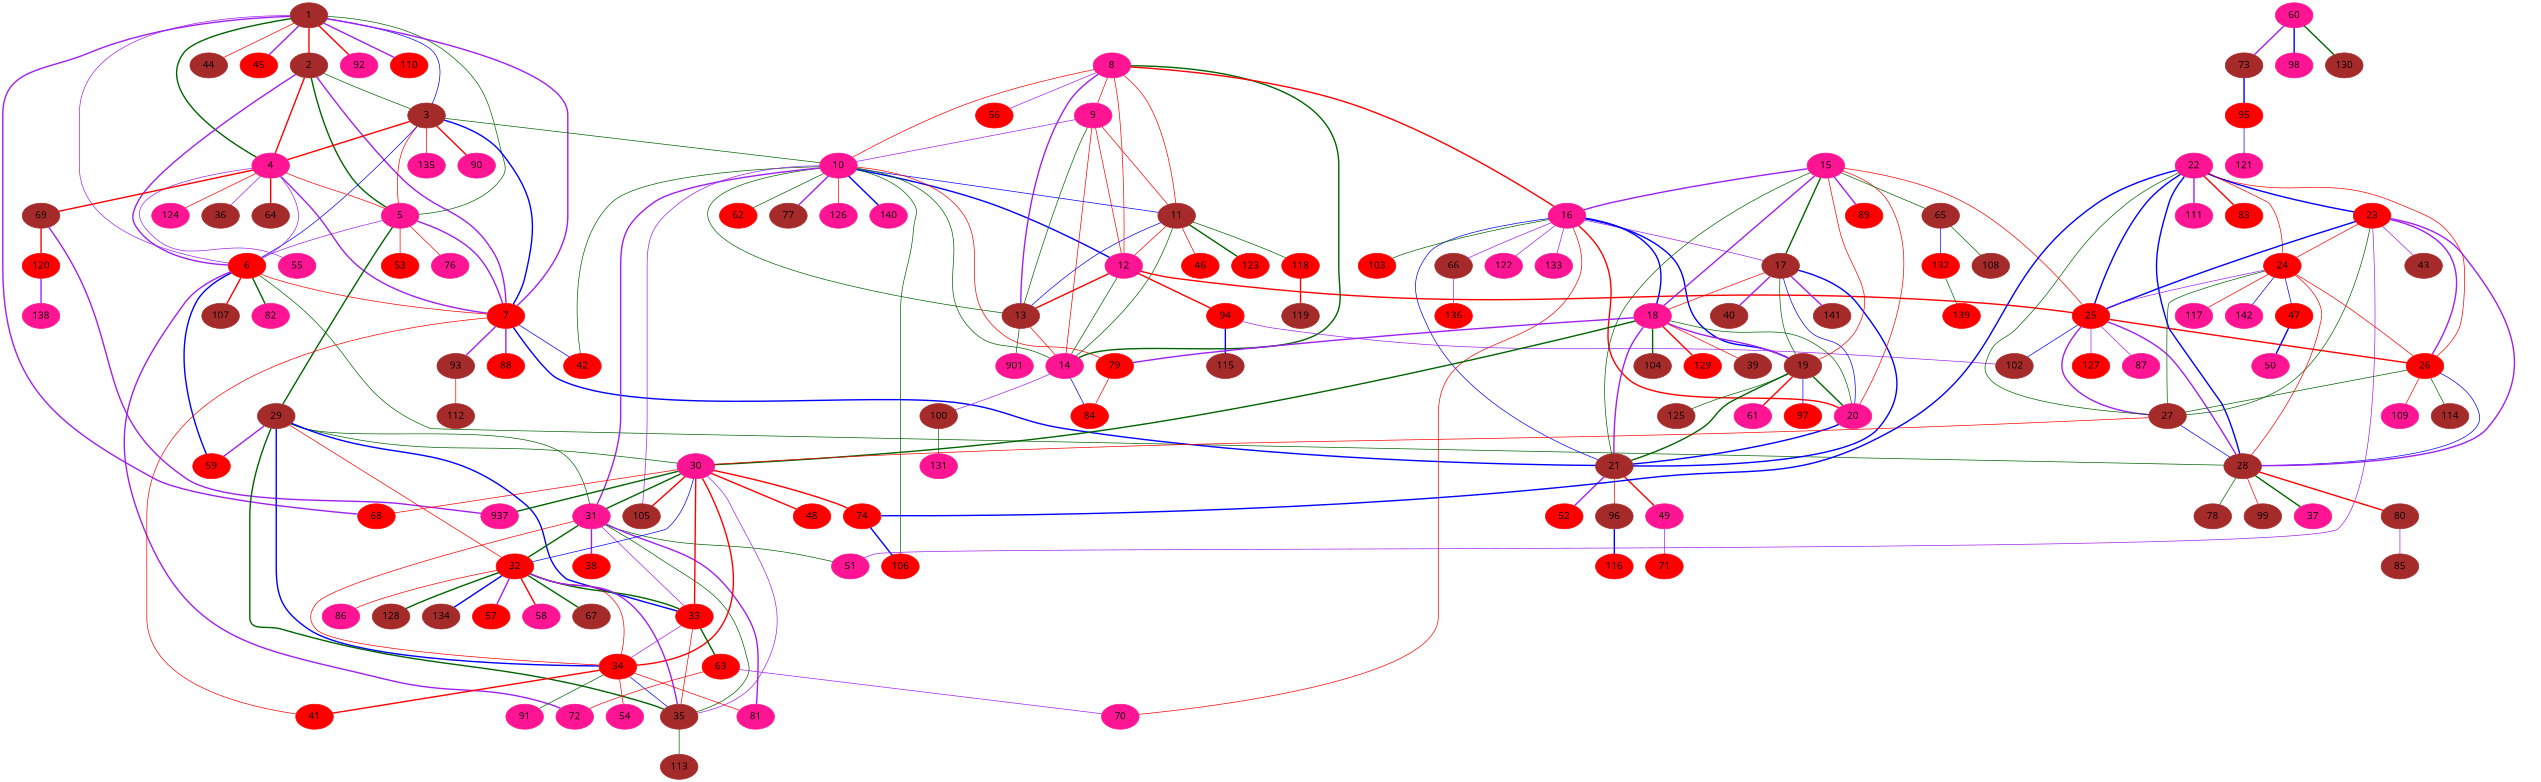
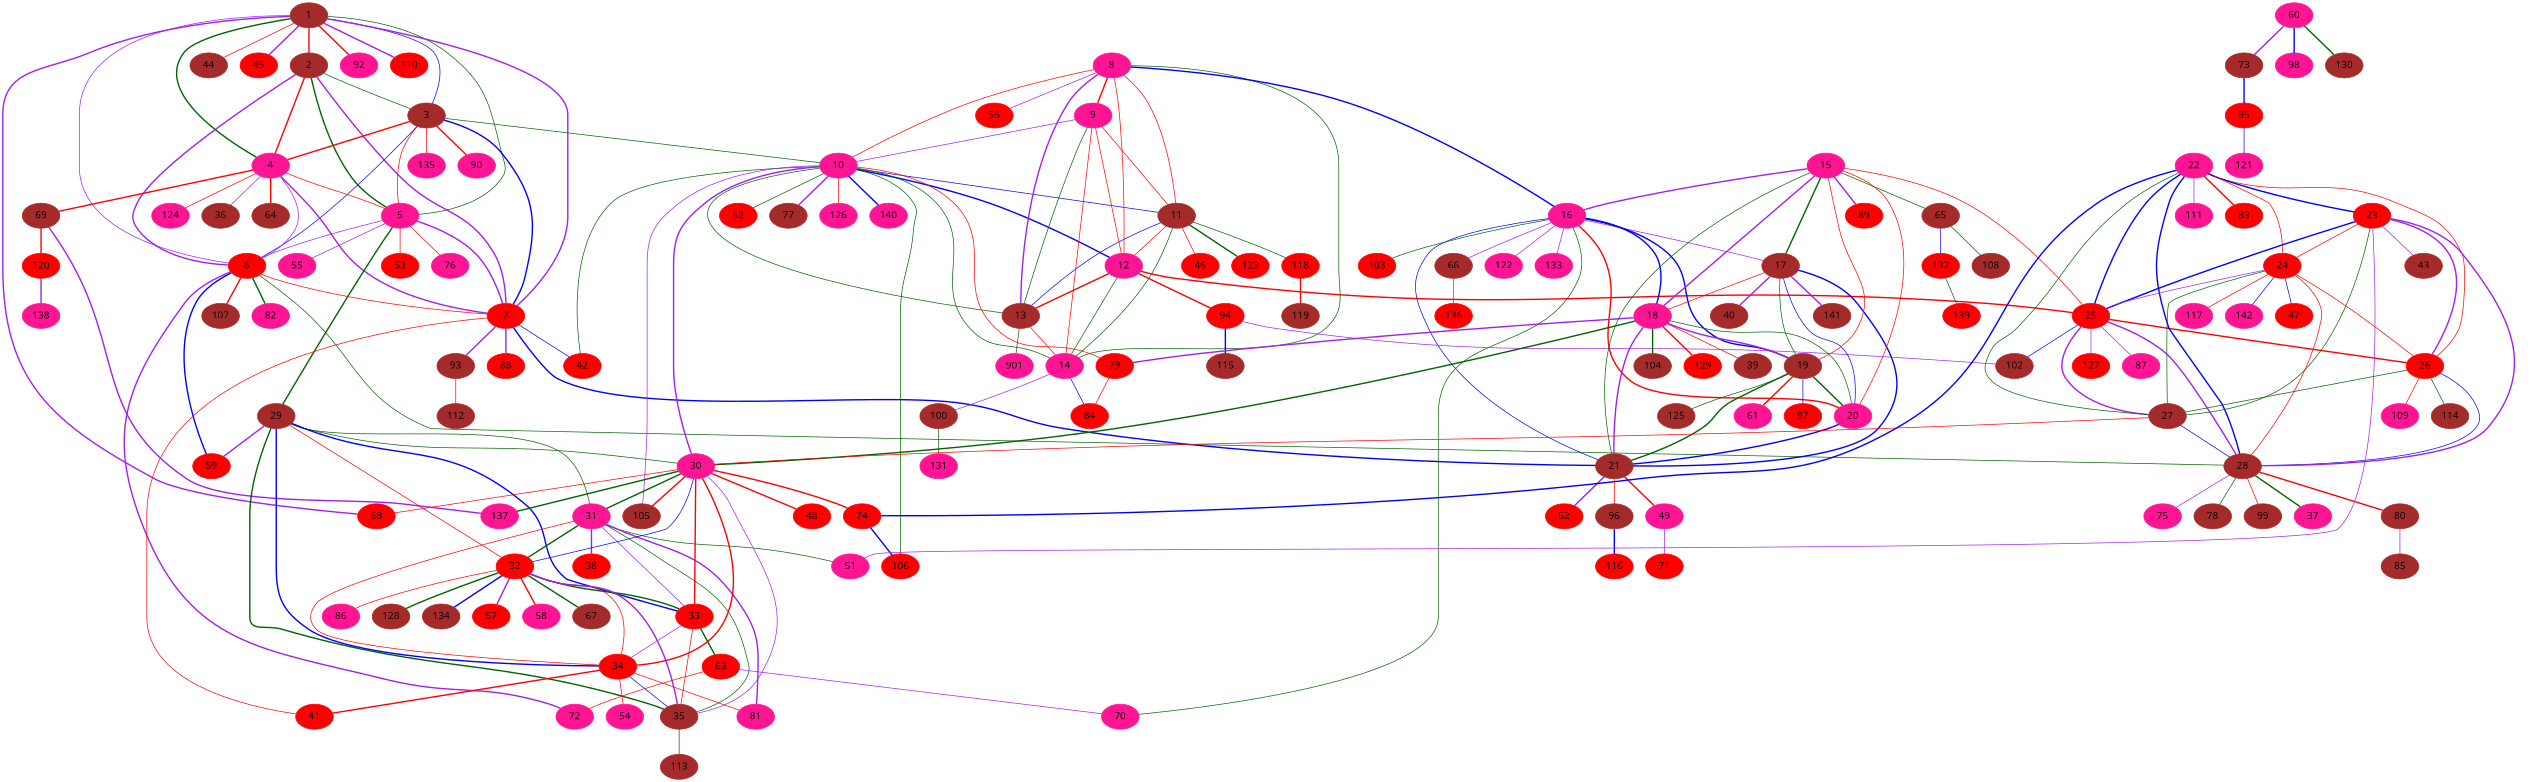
edge "8" -- "9": style solid -> bold
edge "8" -- "16": color red -> blue
edge "22" -- "111": style bold -> solid
edge "4" -- "55": now "5" -- "55"
edge "8" -- "14": style bold -> solid
edge "10" -- "31": now "10" -- "30"
node "50": removed
node "937": label "937" -> "137"
node "75": added
edge "16" -- "70": color red -> darkgreen
node "91": removed
